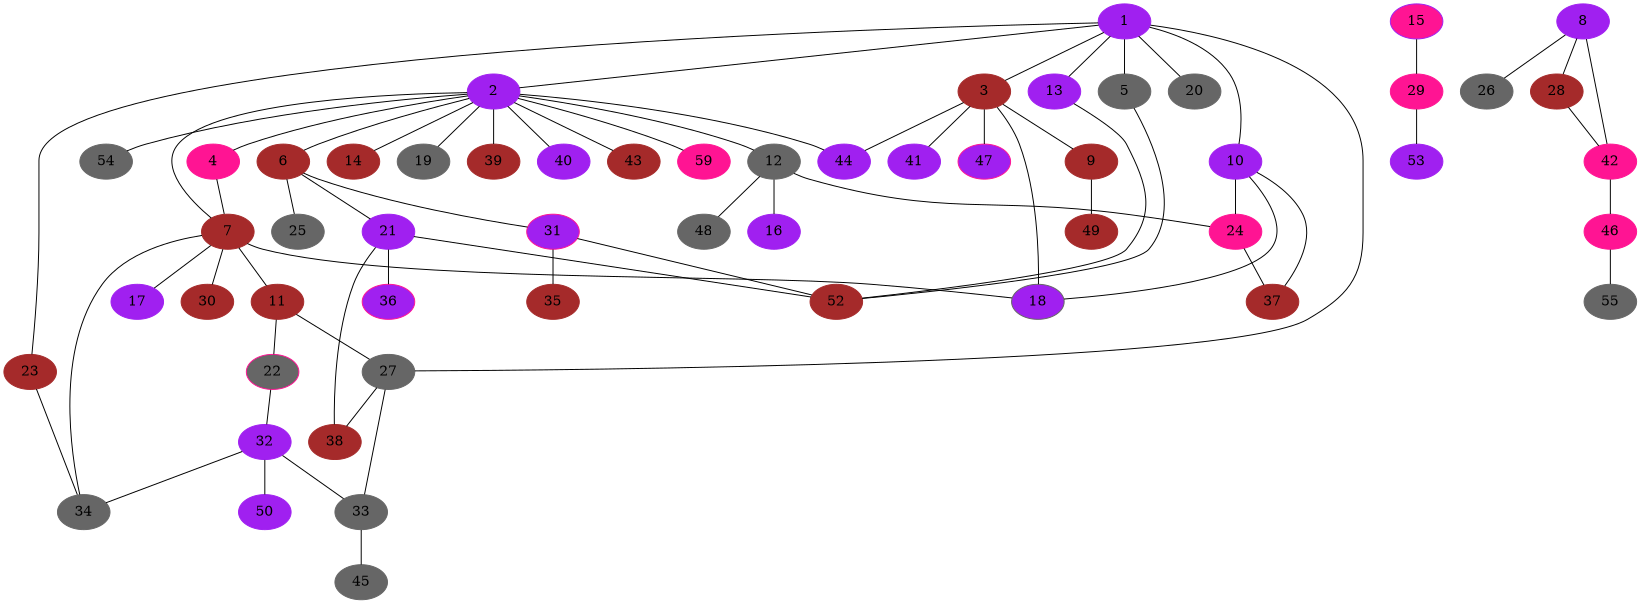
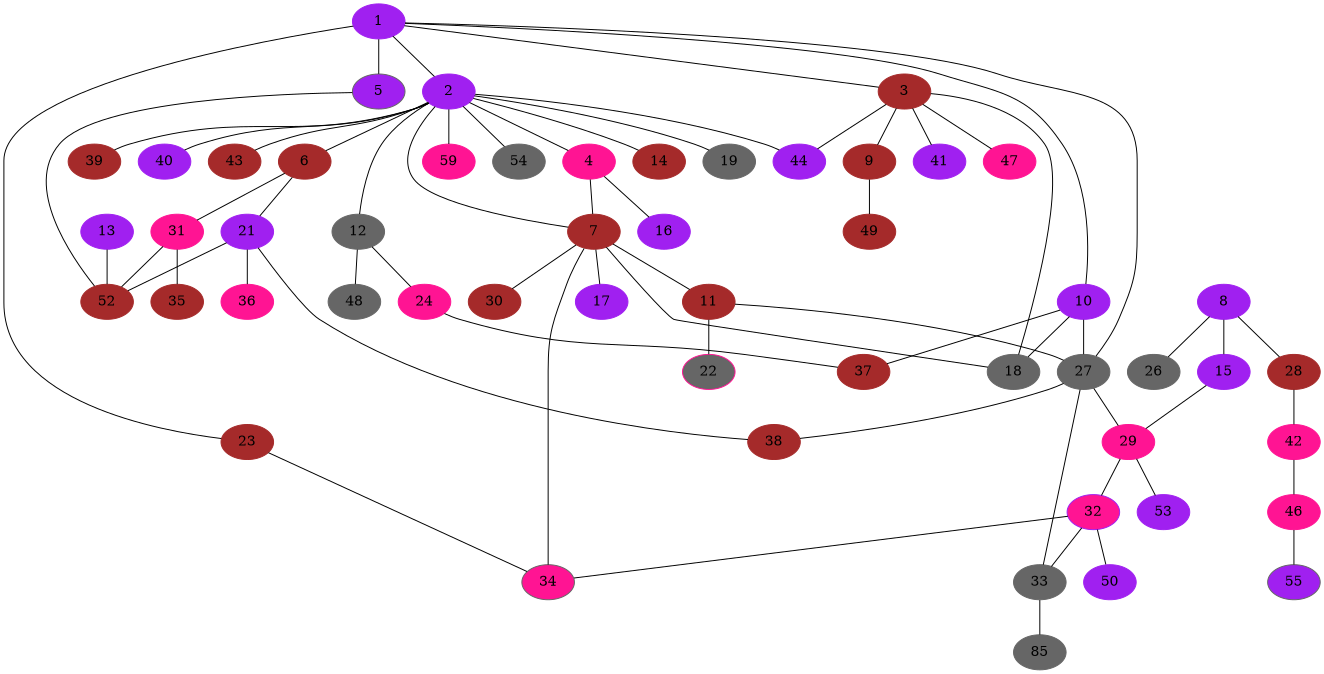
node "15": fillcolor deeppink -> purple
edge "1" -- "13": removed
edge "8" -- "42": now "8" -- "15"
node "5": fillcolor gray40 -> purple
node "20": removed
node "47": fillcolor purple -> deeppink
edge "12" -- "16": now "4" -- "16"
edge "10" -- "24": now "10" -- "27"
node "25": removed
node "31": fillcolor purple -> deeppink
node "36": fillcolor purple -> deeppink
node "18": fillcolor purple -> gray40
node "55": fillcolor gray40 -> purple
edge "22" -- "32": now "29" -- "32"
edge "27" -- "29": added
node "32": fillcolor purple -> deeppink
node "34": fillcolor gray40 -> deeppink
node "45": label "45" -> "85"
